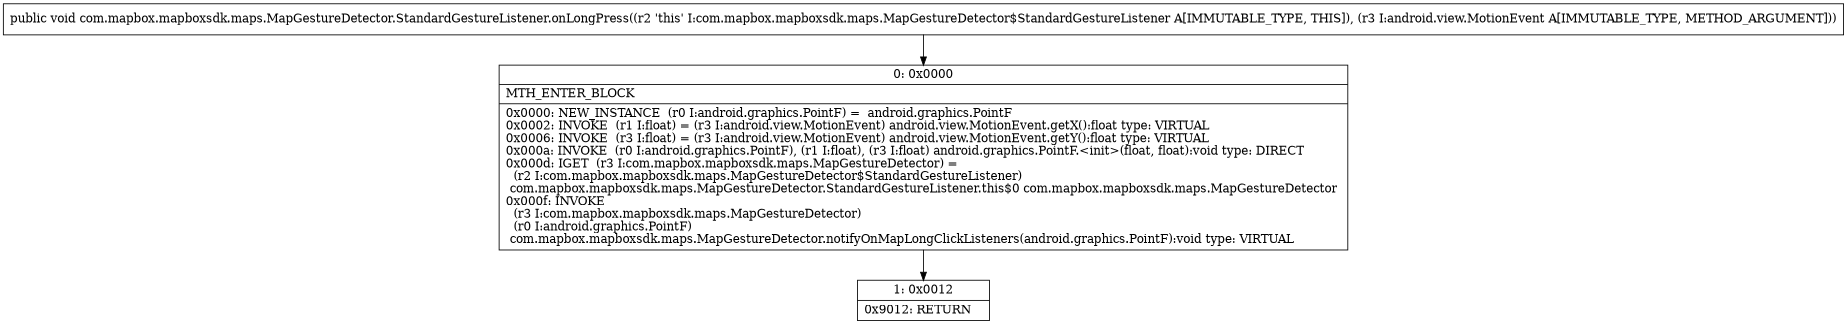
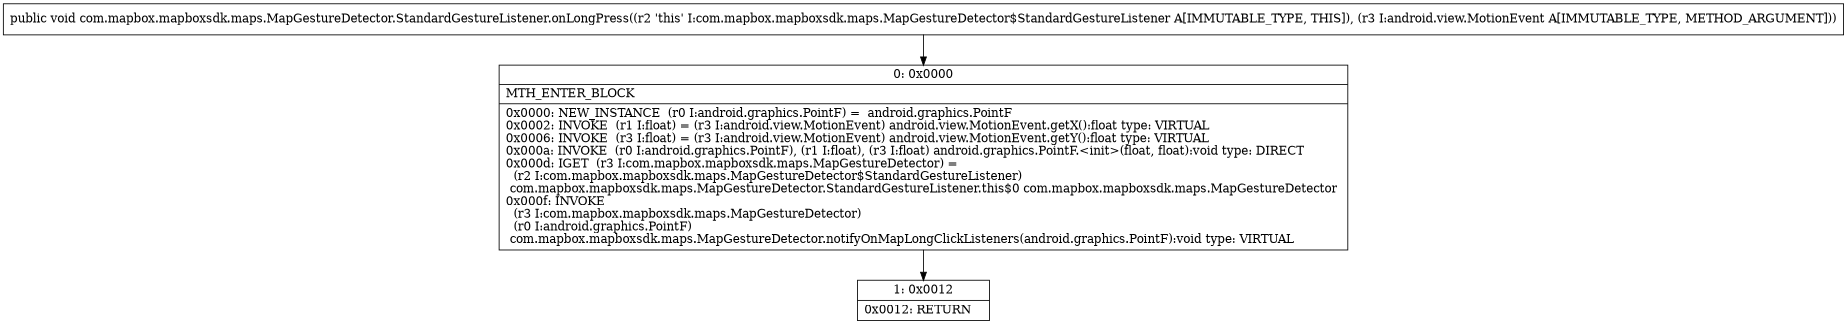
node "1: 0x0012": text "0x9012: RETURN" -> "0x0012: RETURN"
